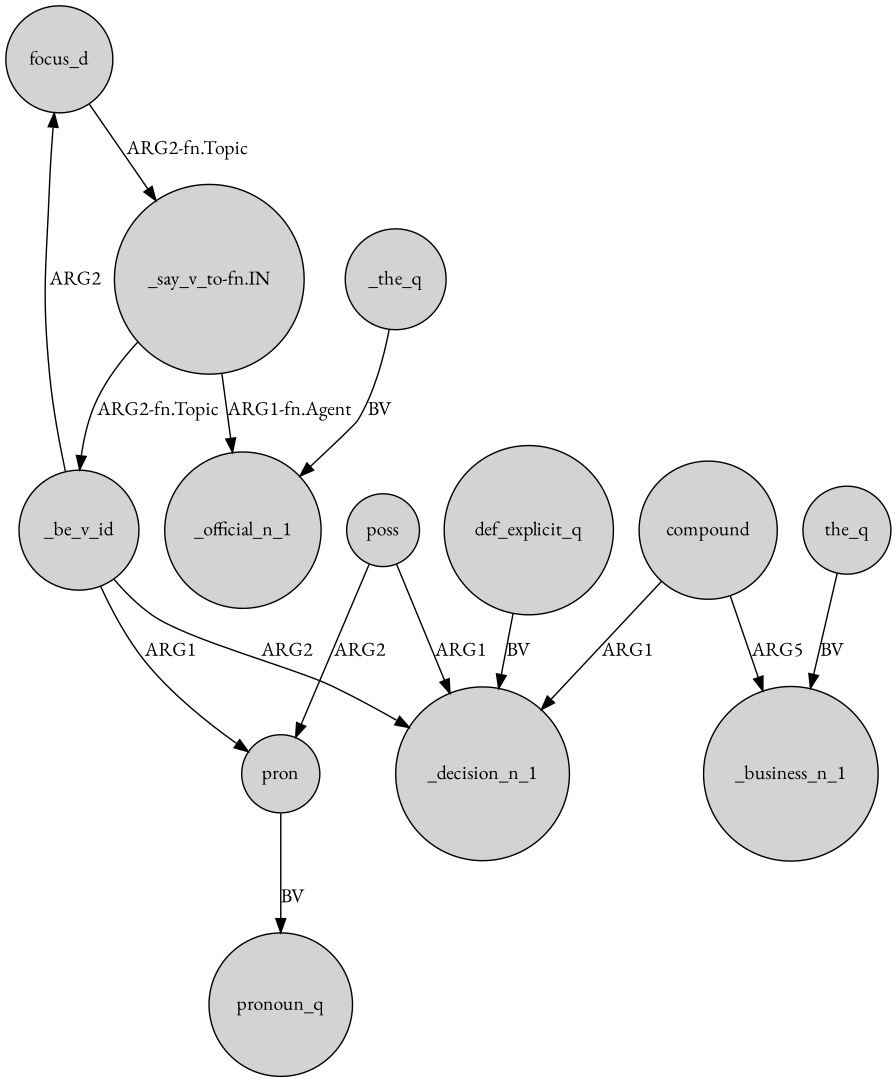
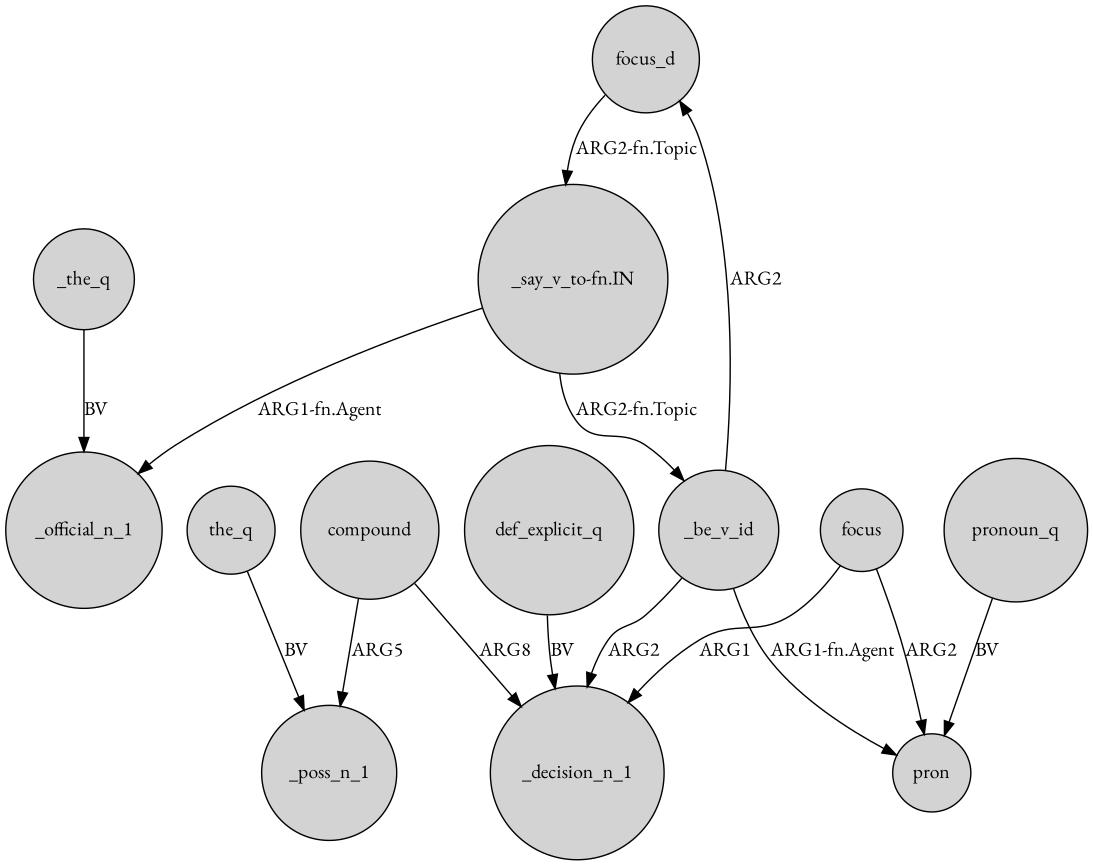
node "poss": label "poss" -> "focus"
edge "_be_v_id" -> "pron": label "ARG1" -> "ARG1-fn.Agent"
edge "compound" -> "_decision_n_1": label "ARG1" -> "ARG8"
node "_business_n_1": label "_business_n_1" -> "_poss_n_1"
edge "pron" -> "pronoun_q": reversed
